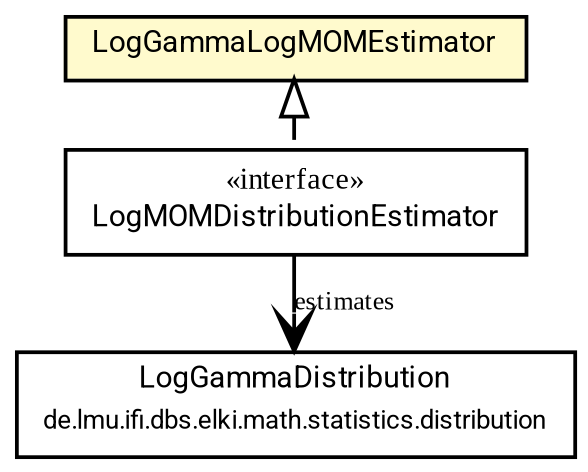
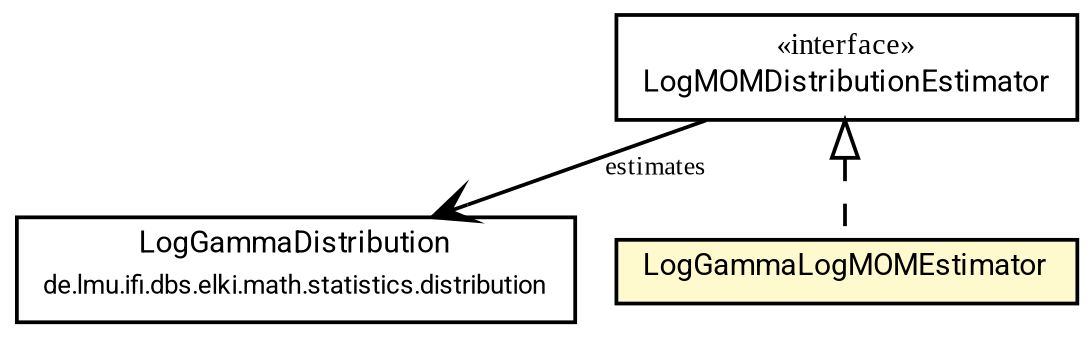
edge "LogMOMDistributionEstimator" -> "LogGammaLogMOMEstimator": reversed
